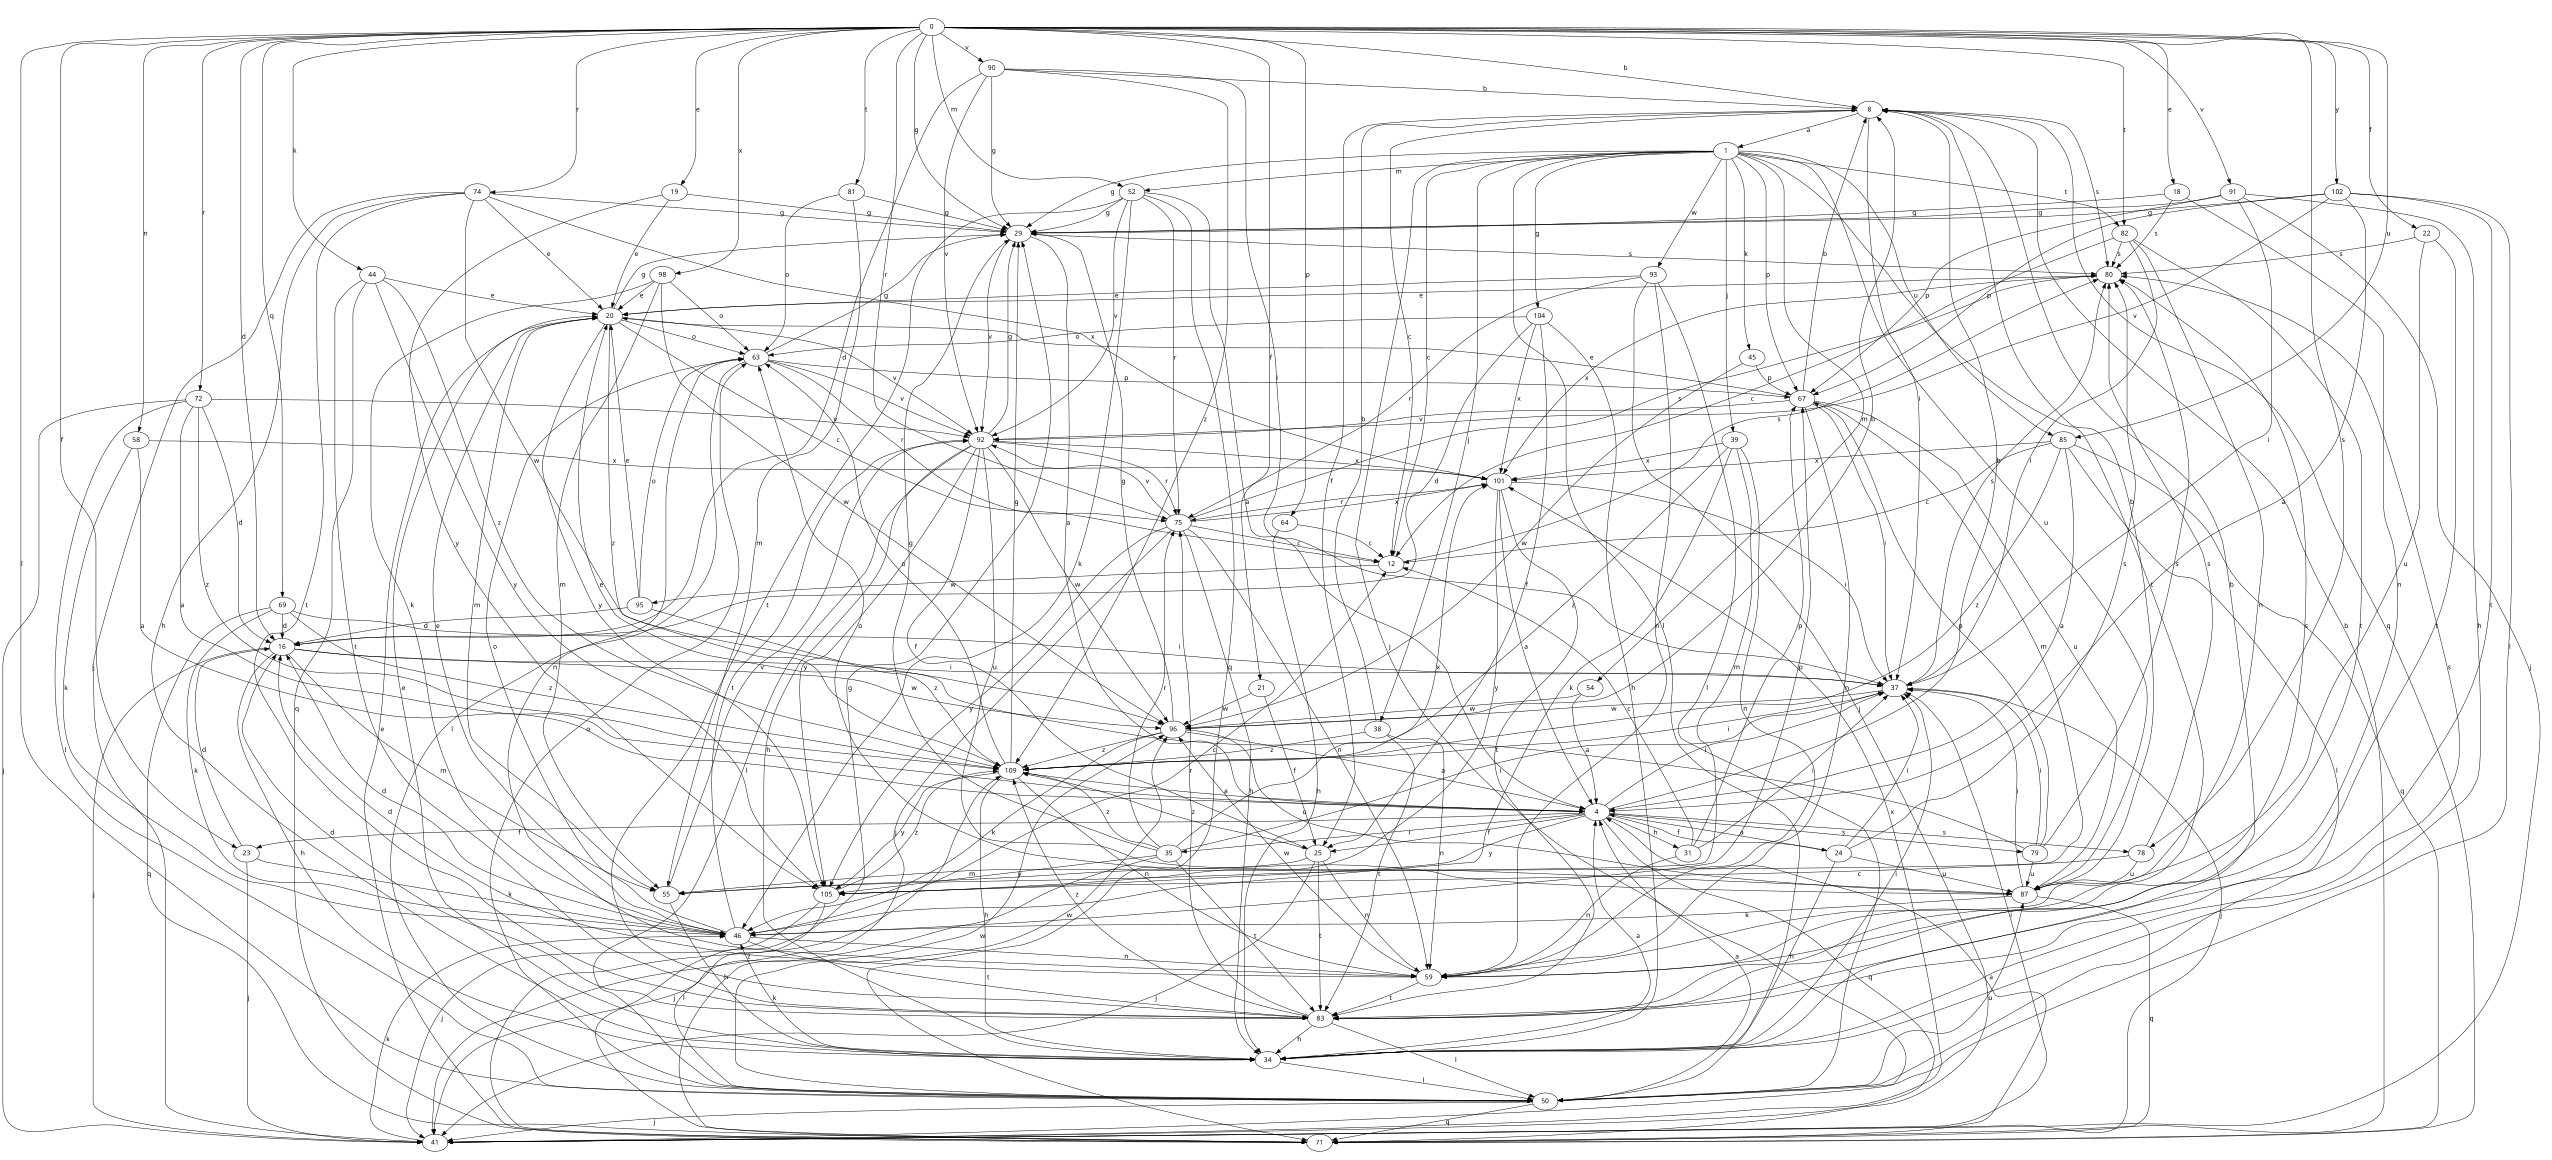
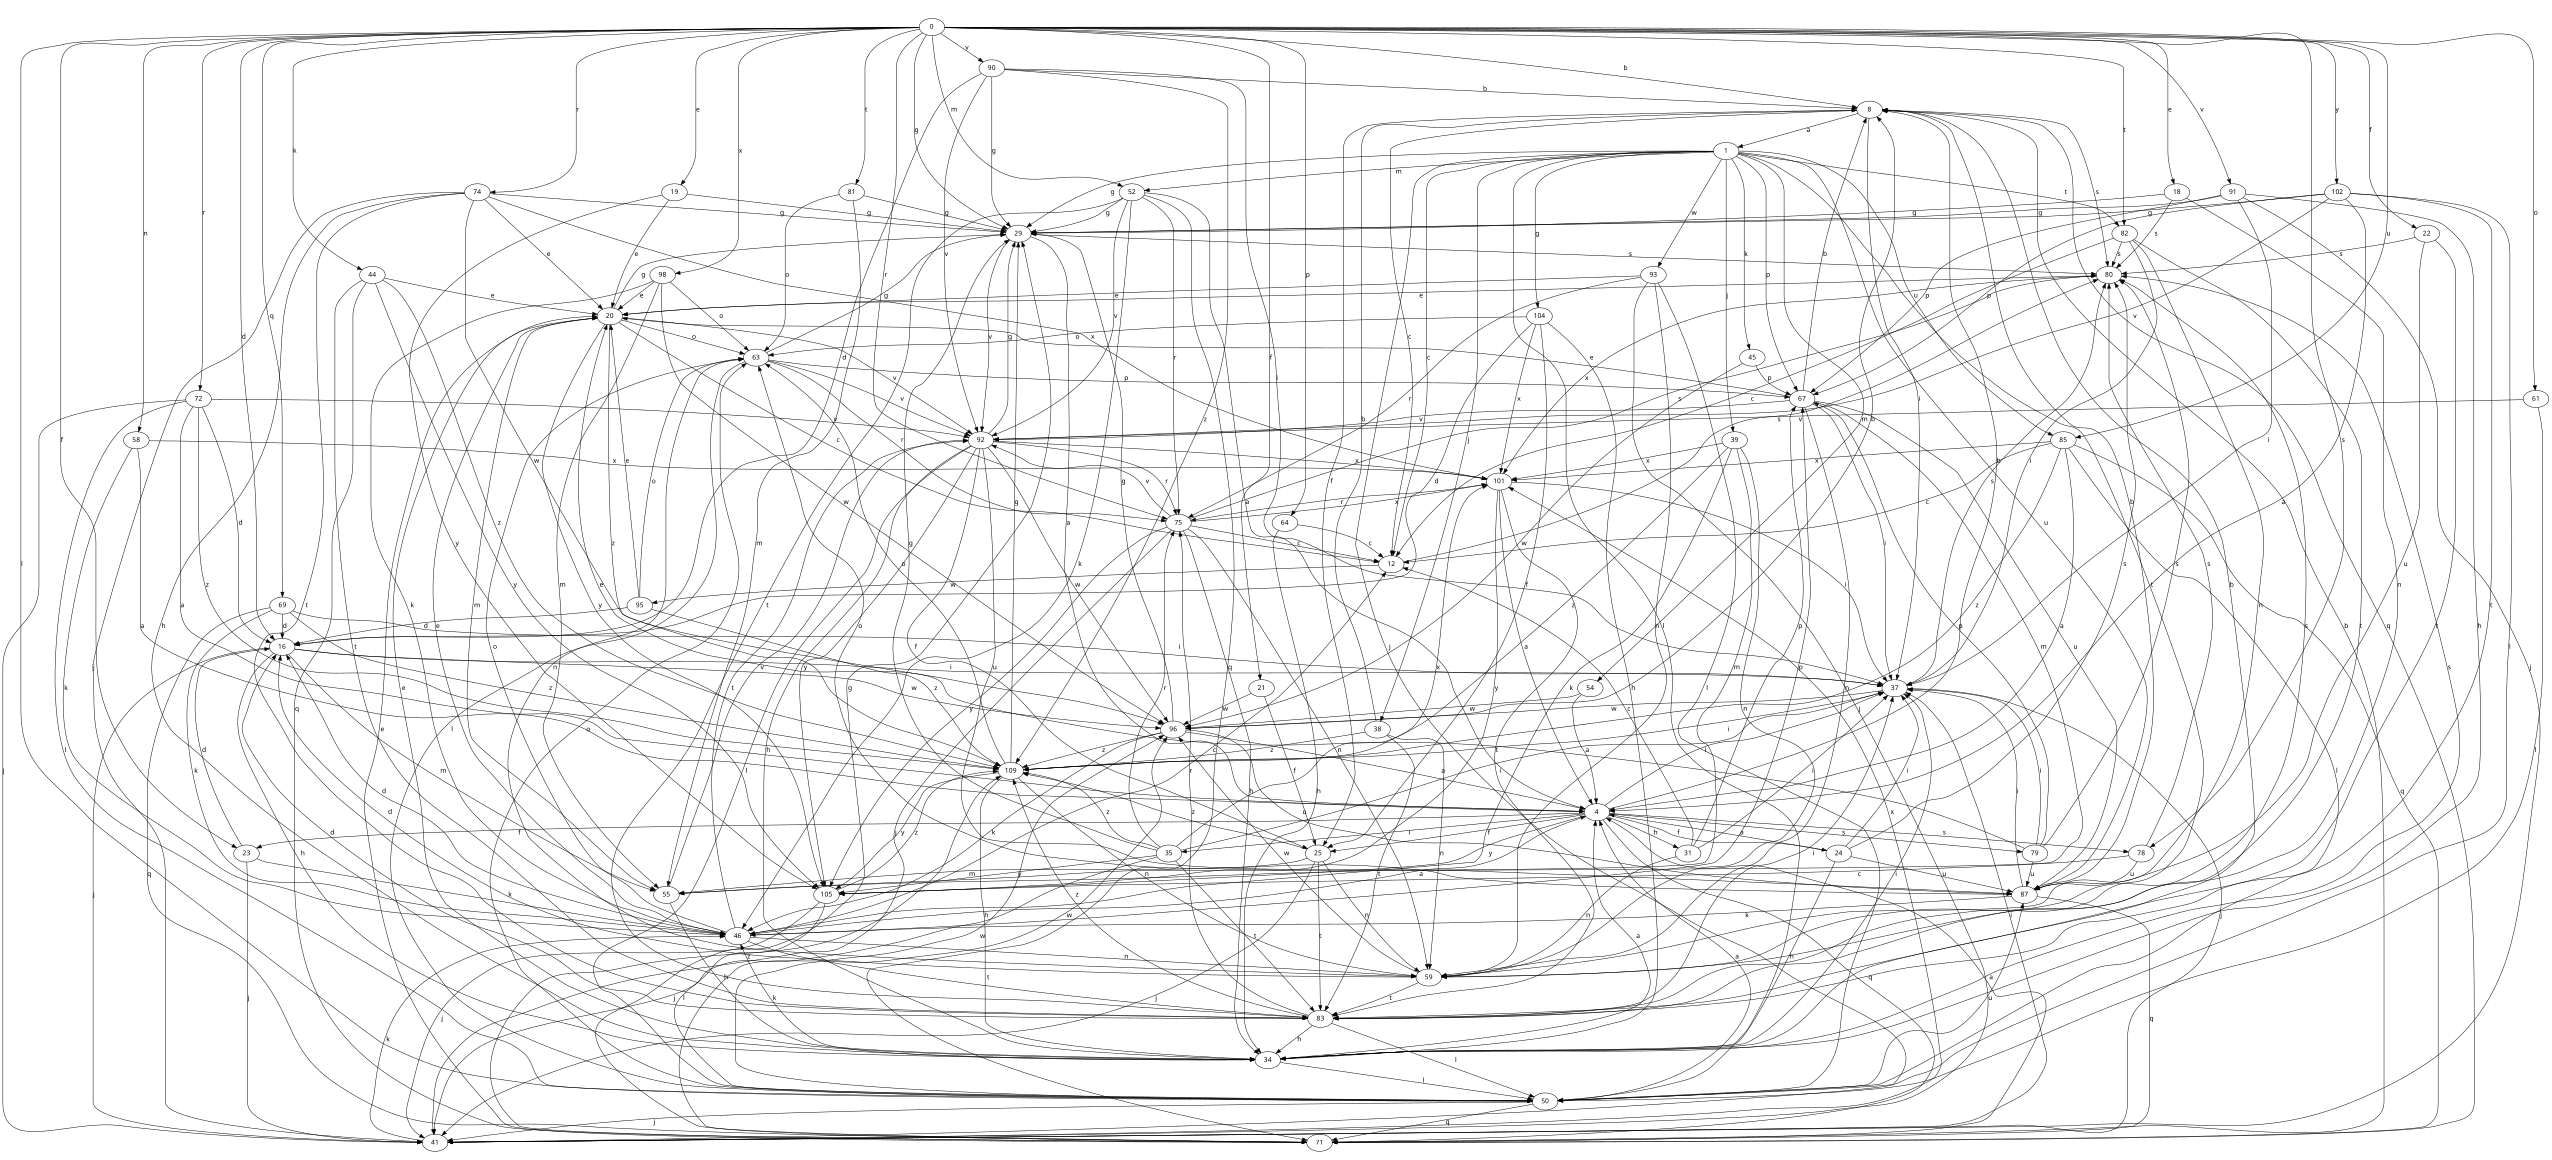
node "61": added
edge "109" -> "4": now "46" -> "4"
edge "83" -> "37": added, label "i"
